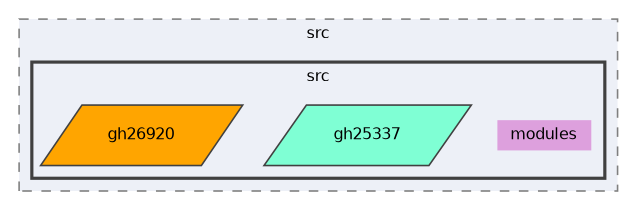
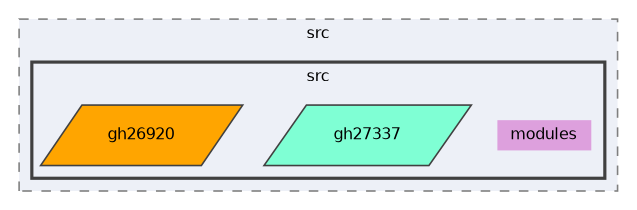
node "gh25337": label "gh25337" -> "gh27337"
